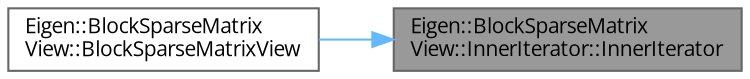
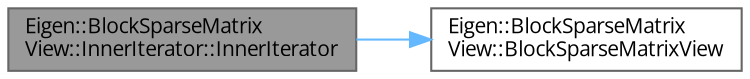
edge "Eigen::BlockSparseMatrix View::BlockSparseMatrixView" -> "Eigen::BlockSparseMatrix View::InnerIterator::InnerIterator": reversed
